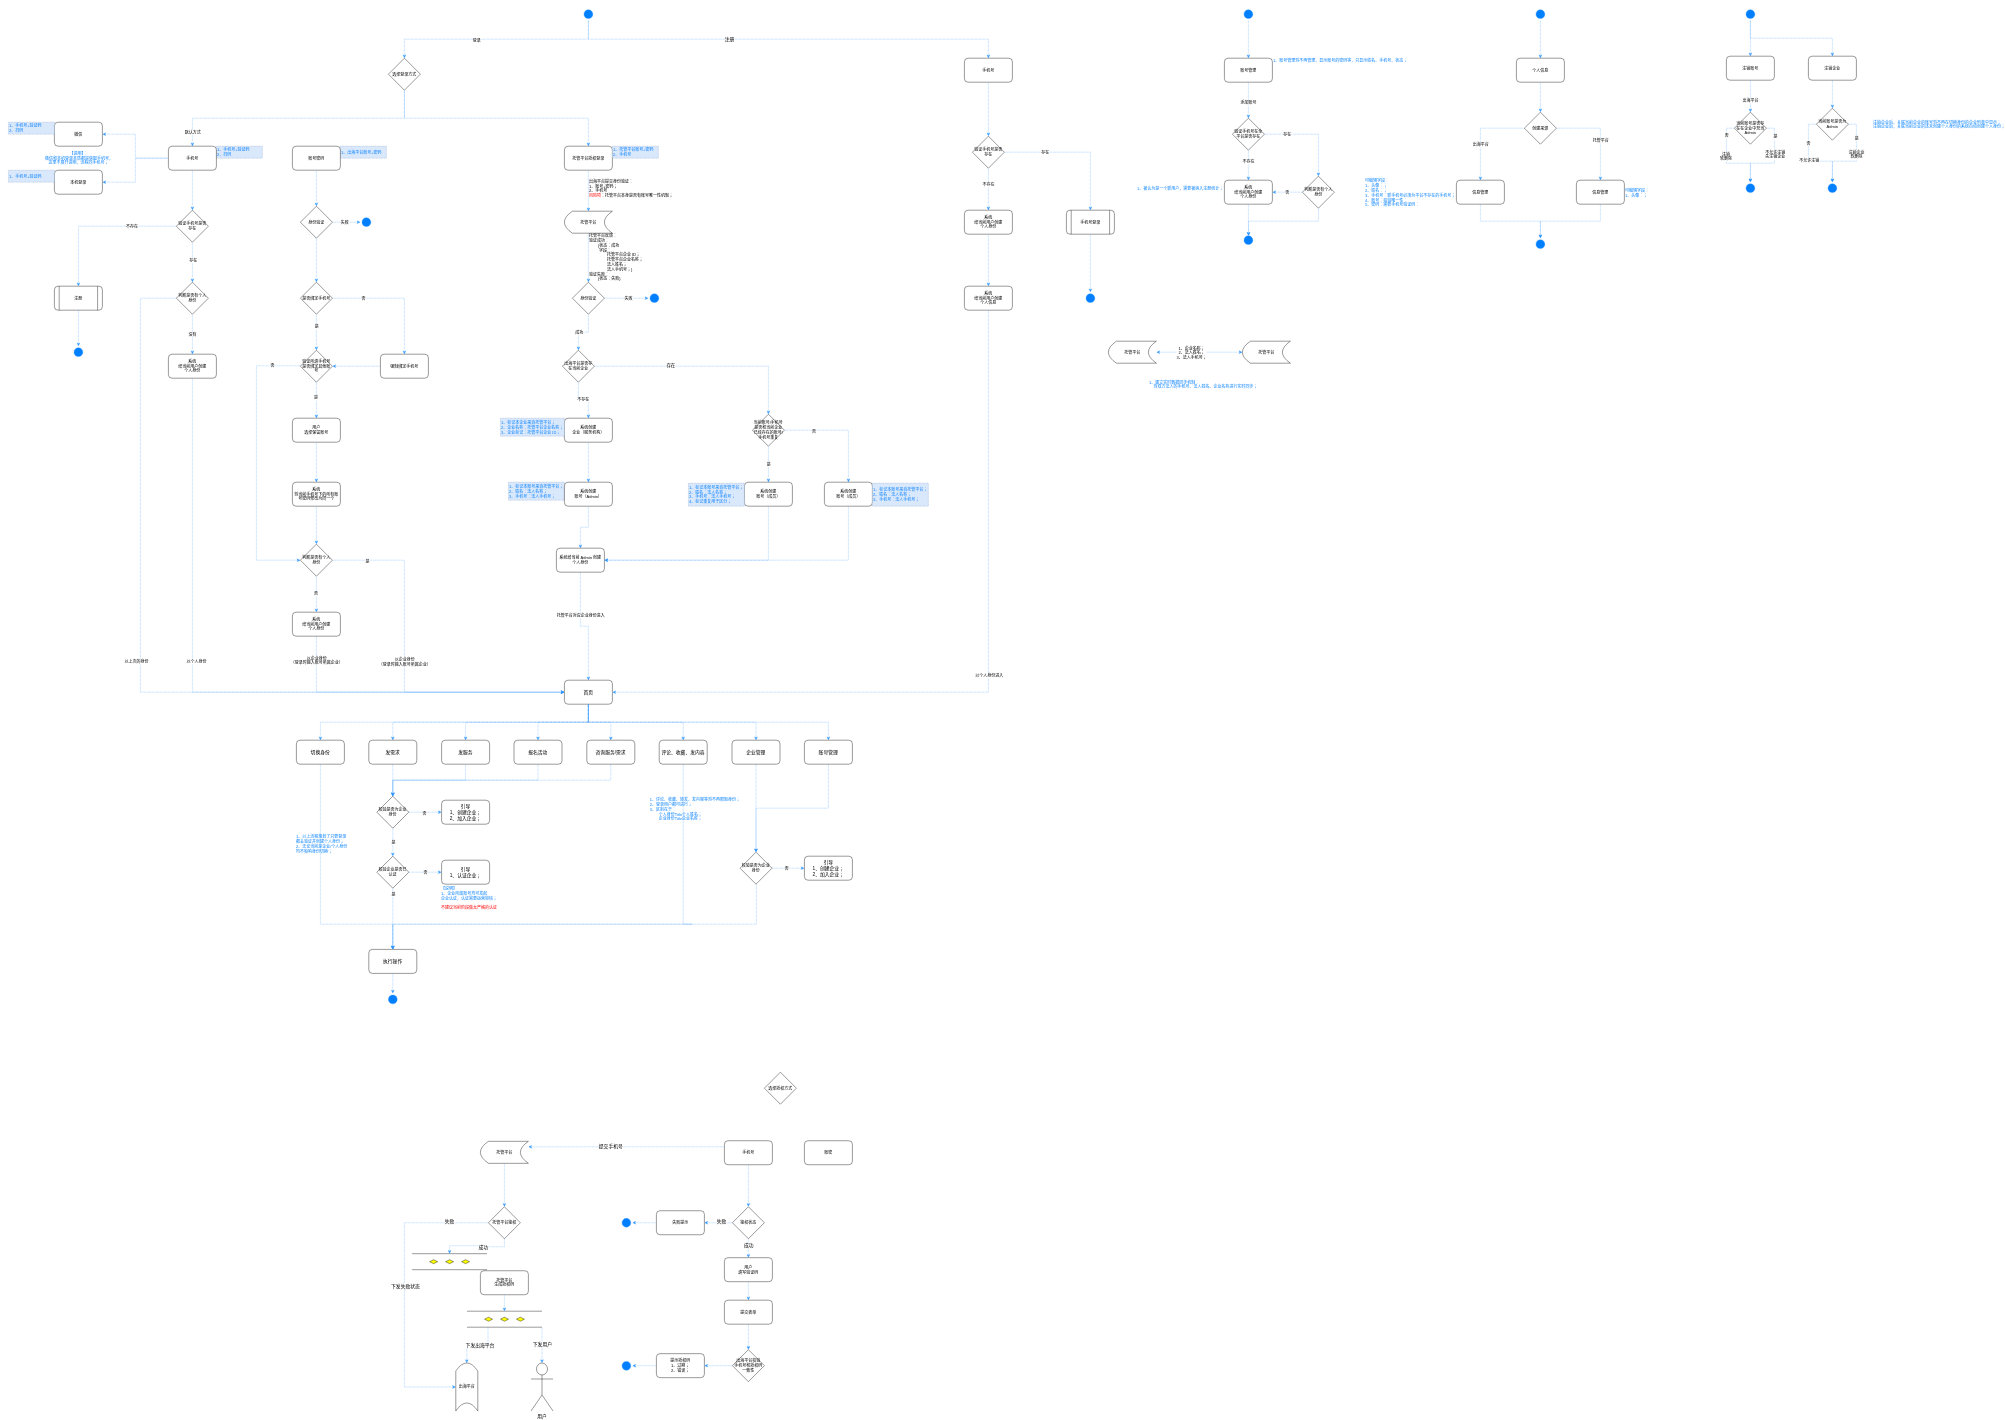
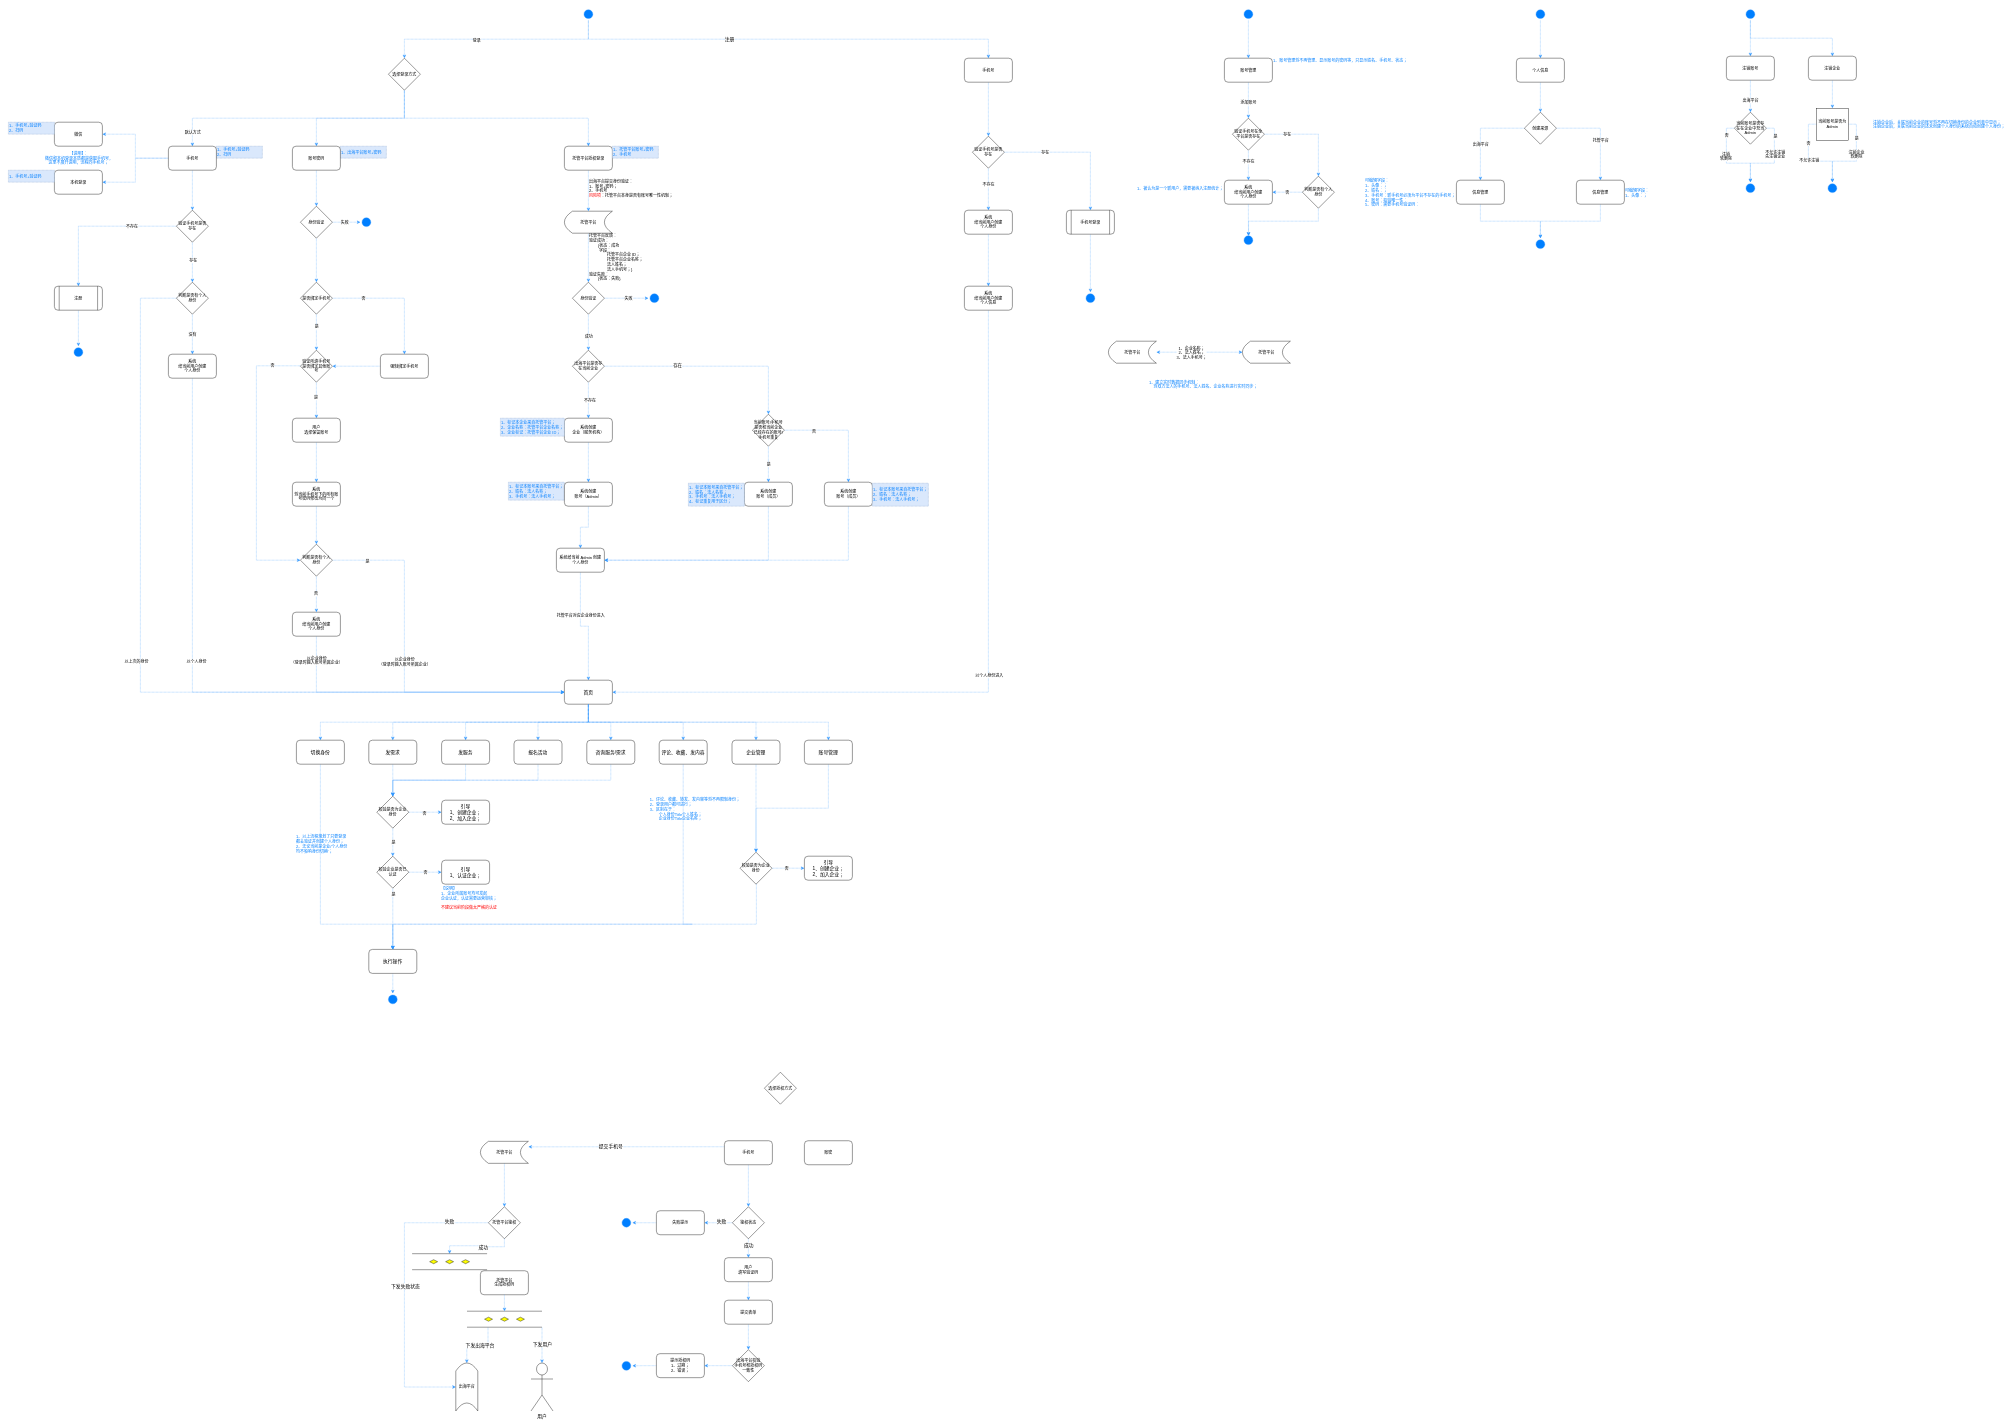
node "当前账号是否为Admin": shape diamond -> rectangle
edge "选择登录方式" -> "账号密码": added
node "出海平台是否存在当前企业": moved (578, 366) -> (588, 366)
